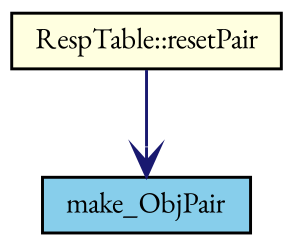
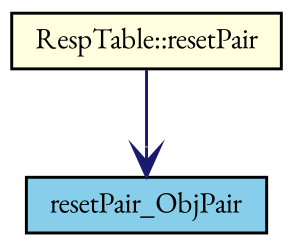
node "make_ObjPair": label "make_ObjPair" -> "resetPair_ObjPair"
